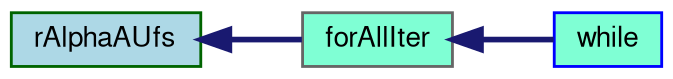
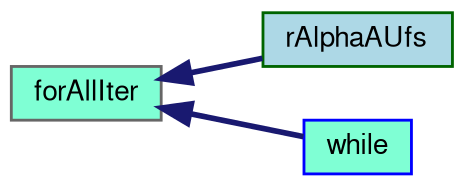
edge "forAllIter" -> "rAlphaAUfs": reversed
